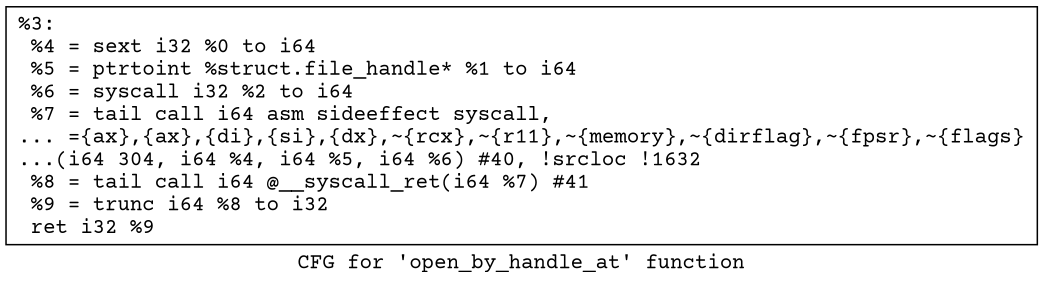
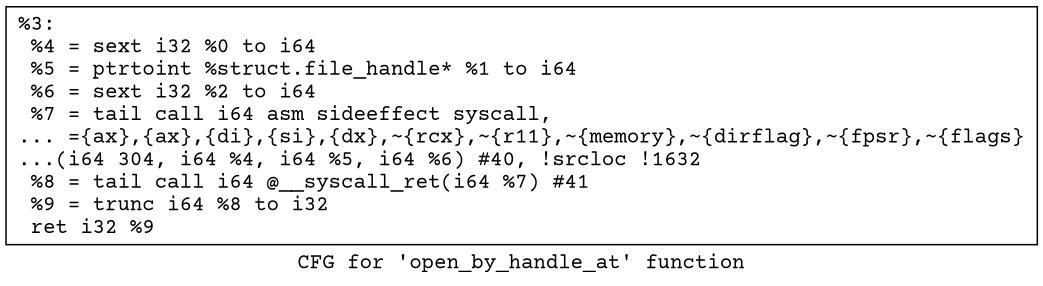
node "%3:": text "%6 = syscall i32 %2 to i64" -> "%6 = sext i32 %2 to i64"
